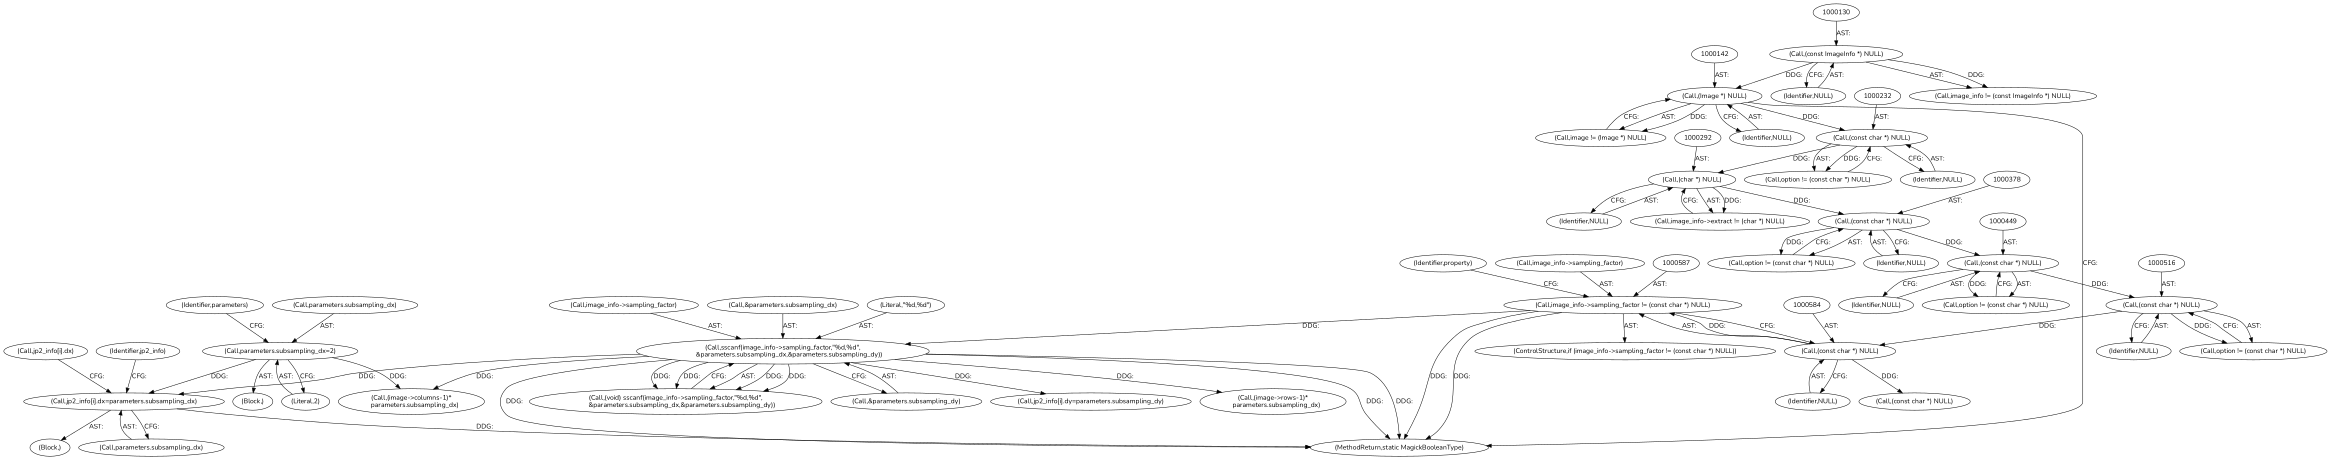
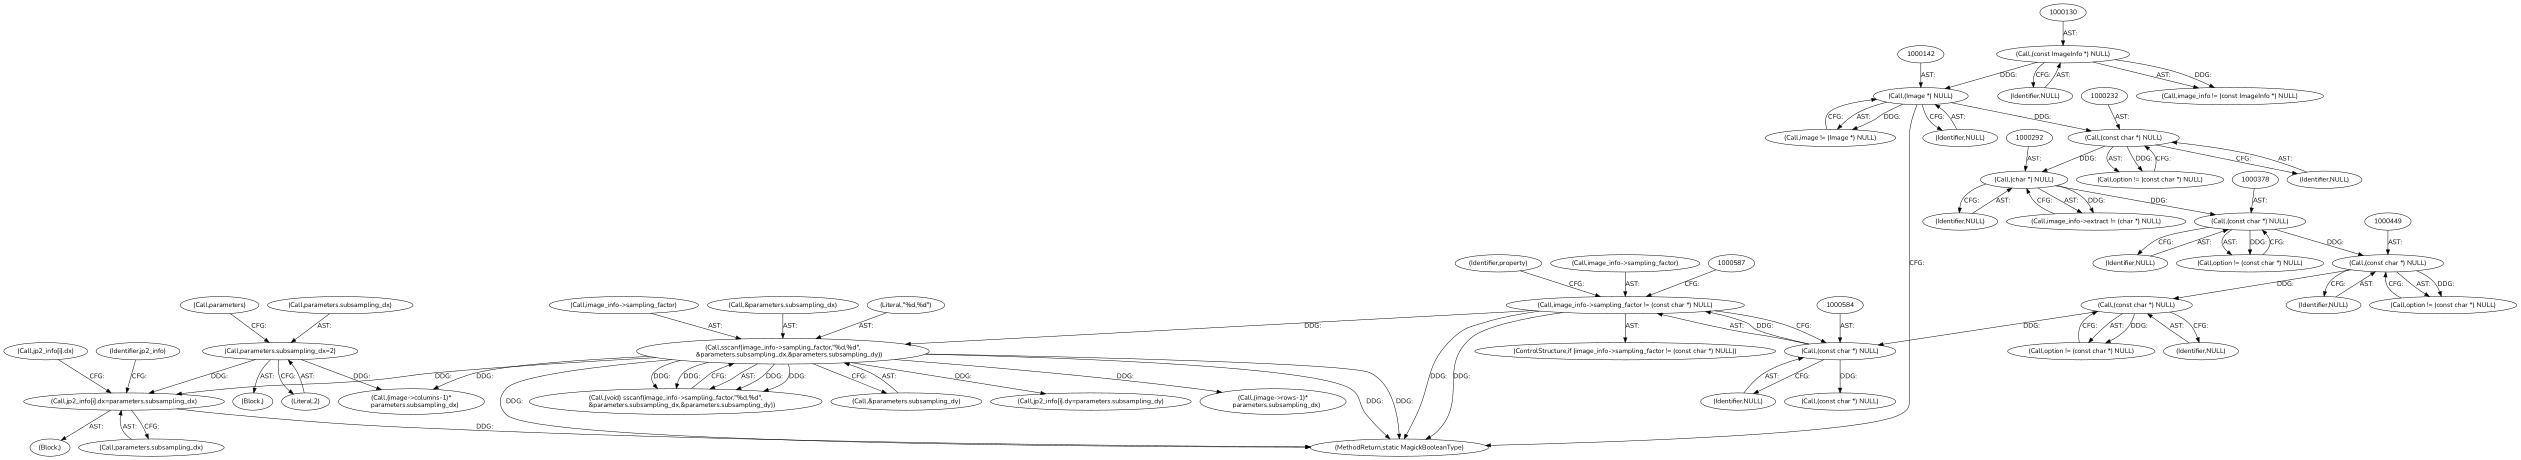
node "1000516": removed
edge "1000587" -> "(Call,image_info->sampling_factor != (const char *) NULL)": label "AST: " -> "CFG: "
node "(Identifier,parameters)": label "(Identifier,parameters)" -> "(Call,parameters)"
